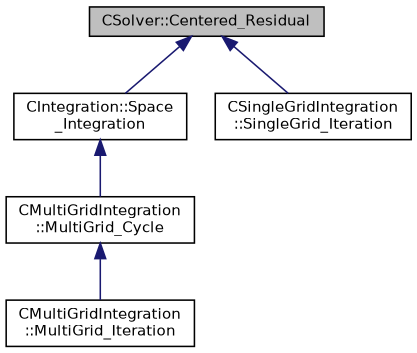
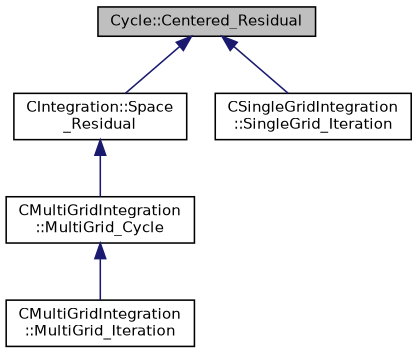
node "CSolver::Centered_Residual": label "CSolver::Centered_Residual" -> "Cycle::Centered_Residual"
node "CIntegration::Space _Integration": label "CIntegration::Space _Integration" -> "CIntegration::Space _Residual"
